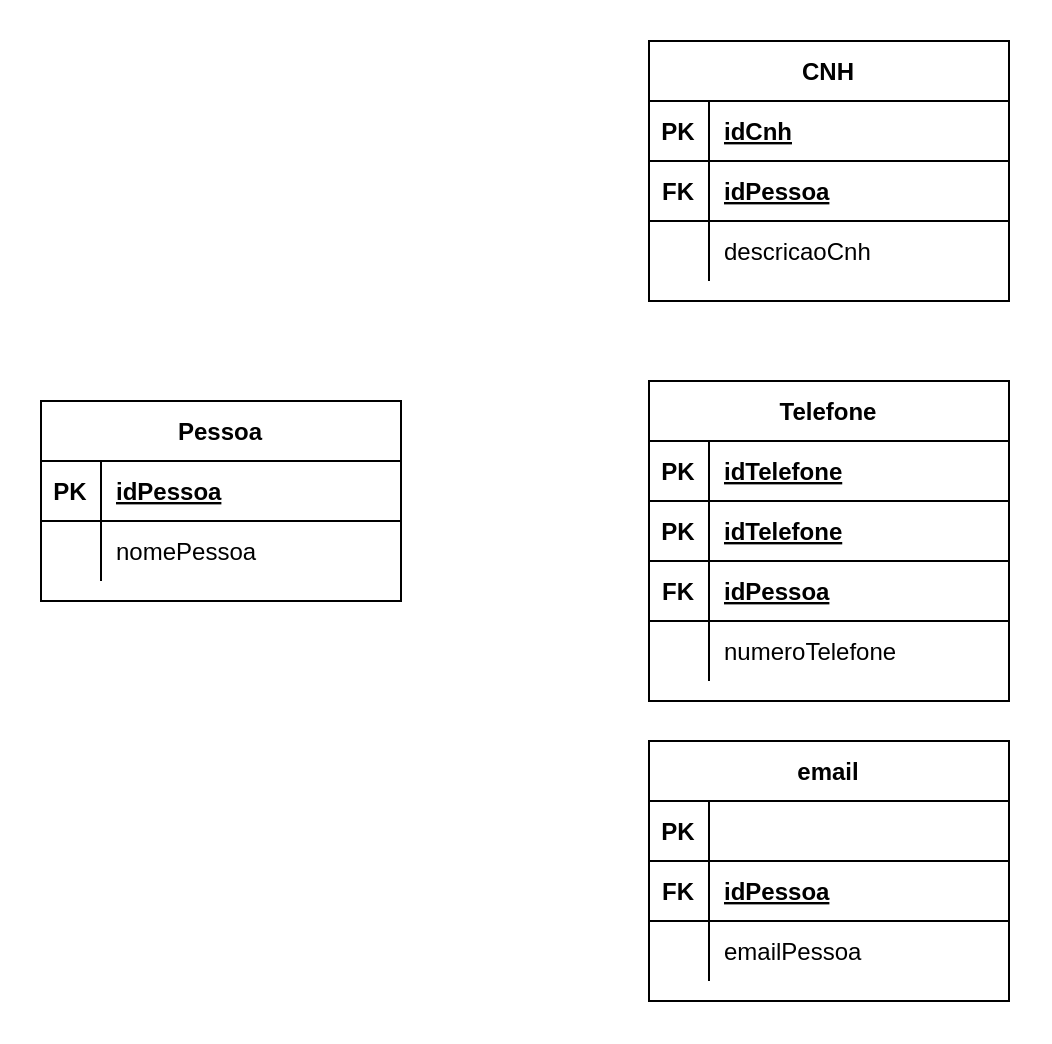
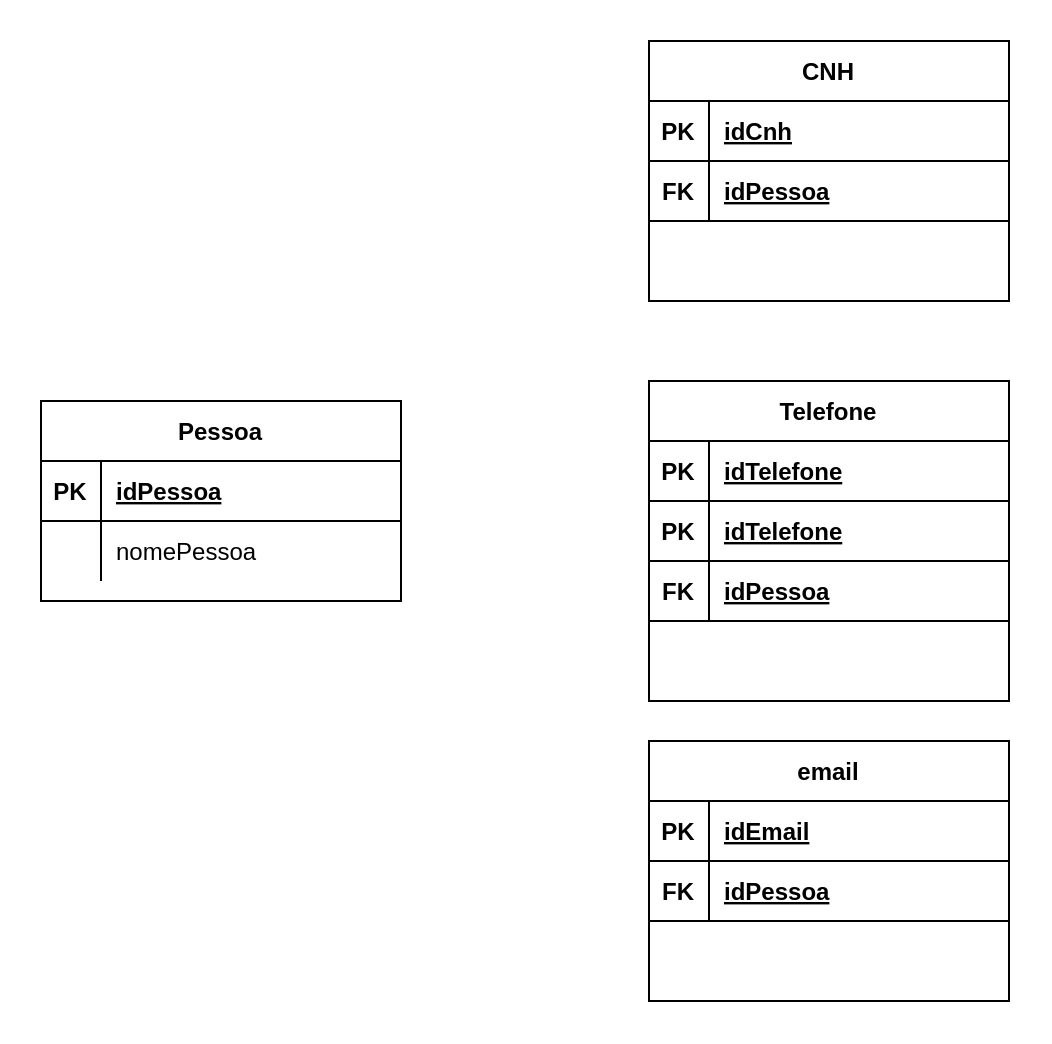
node "descricaoCnh": removed
node "numeroTelefone": removed
node "idEmail": added
node "emailPessoa": removed
